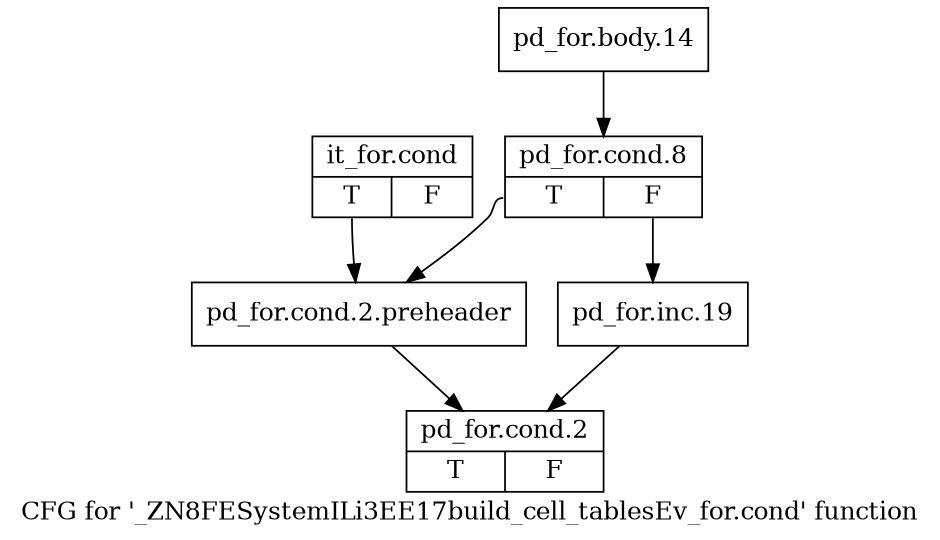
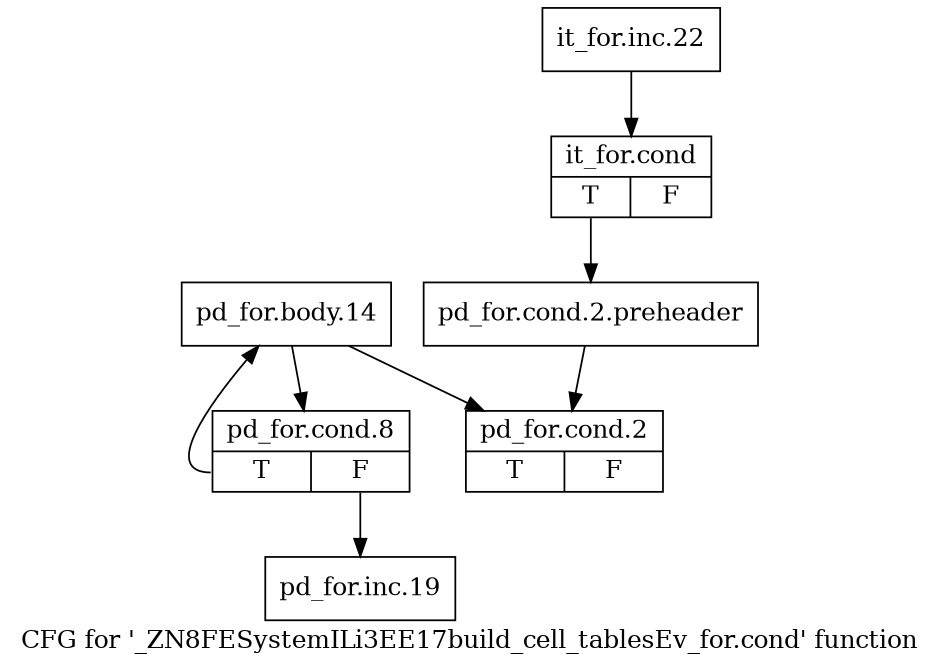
node "it_for.inc.22": added
edge "pd_for.cond.8" -> "pd_for.cond.2.preheader": now "pd_for.cond.8" -> "pd_for.body.14"
edge "pd_for.inc.19" -> "pd_for.cond.2": now "pd_for.body.14" -> "pd_for.cond.2"
